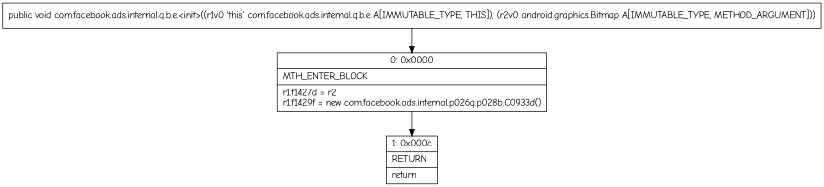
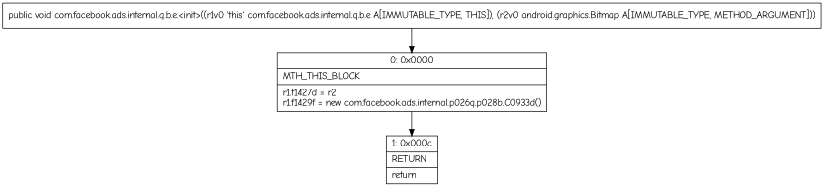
node "0: 0x0000": text "MTH_ENTER_BLOCK" -> "MTH_THIS_BLOCK"
